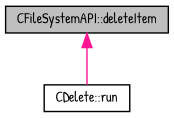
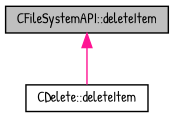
node "CDelete::run": label "CDelete::run" -> "CDelete::deleteItem"
